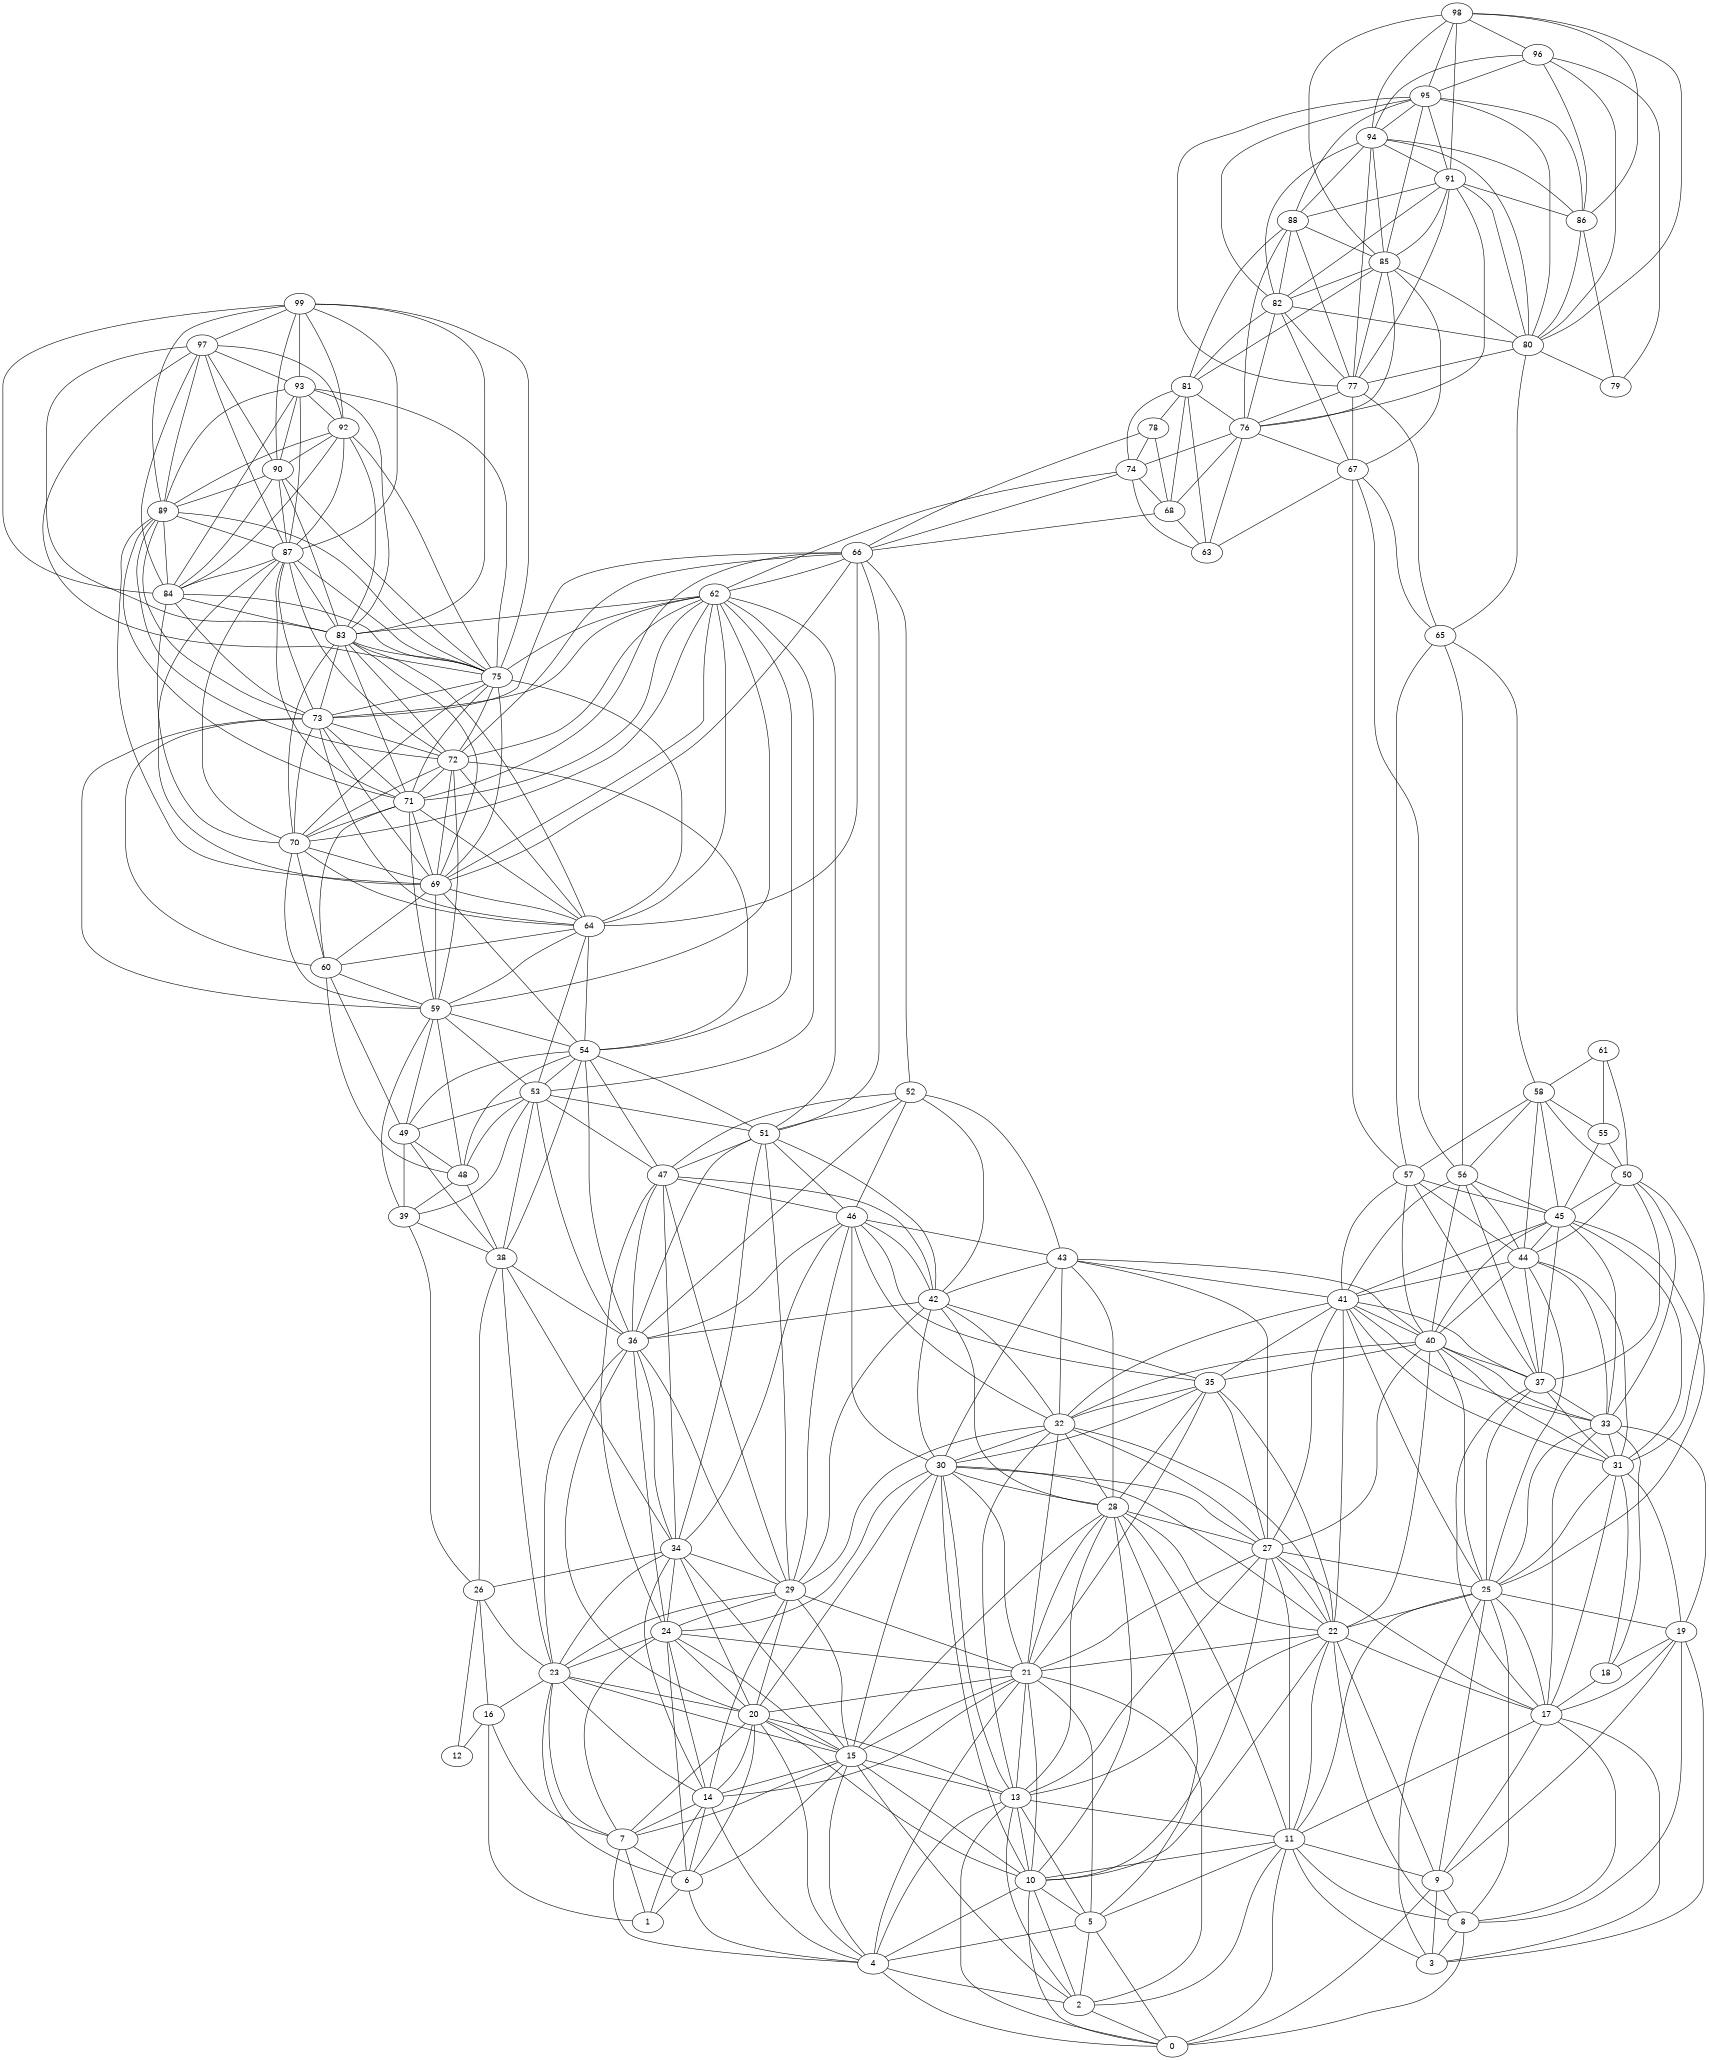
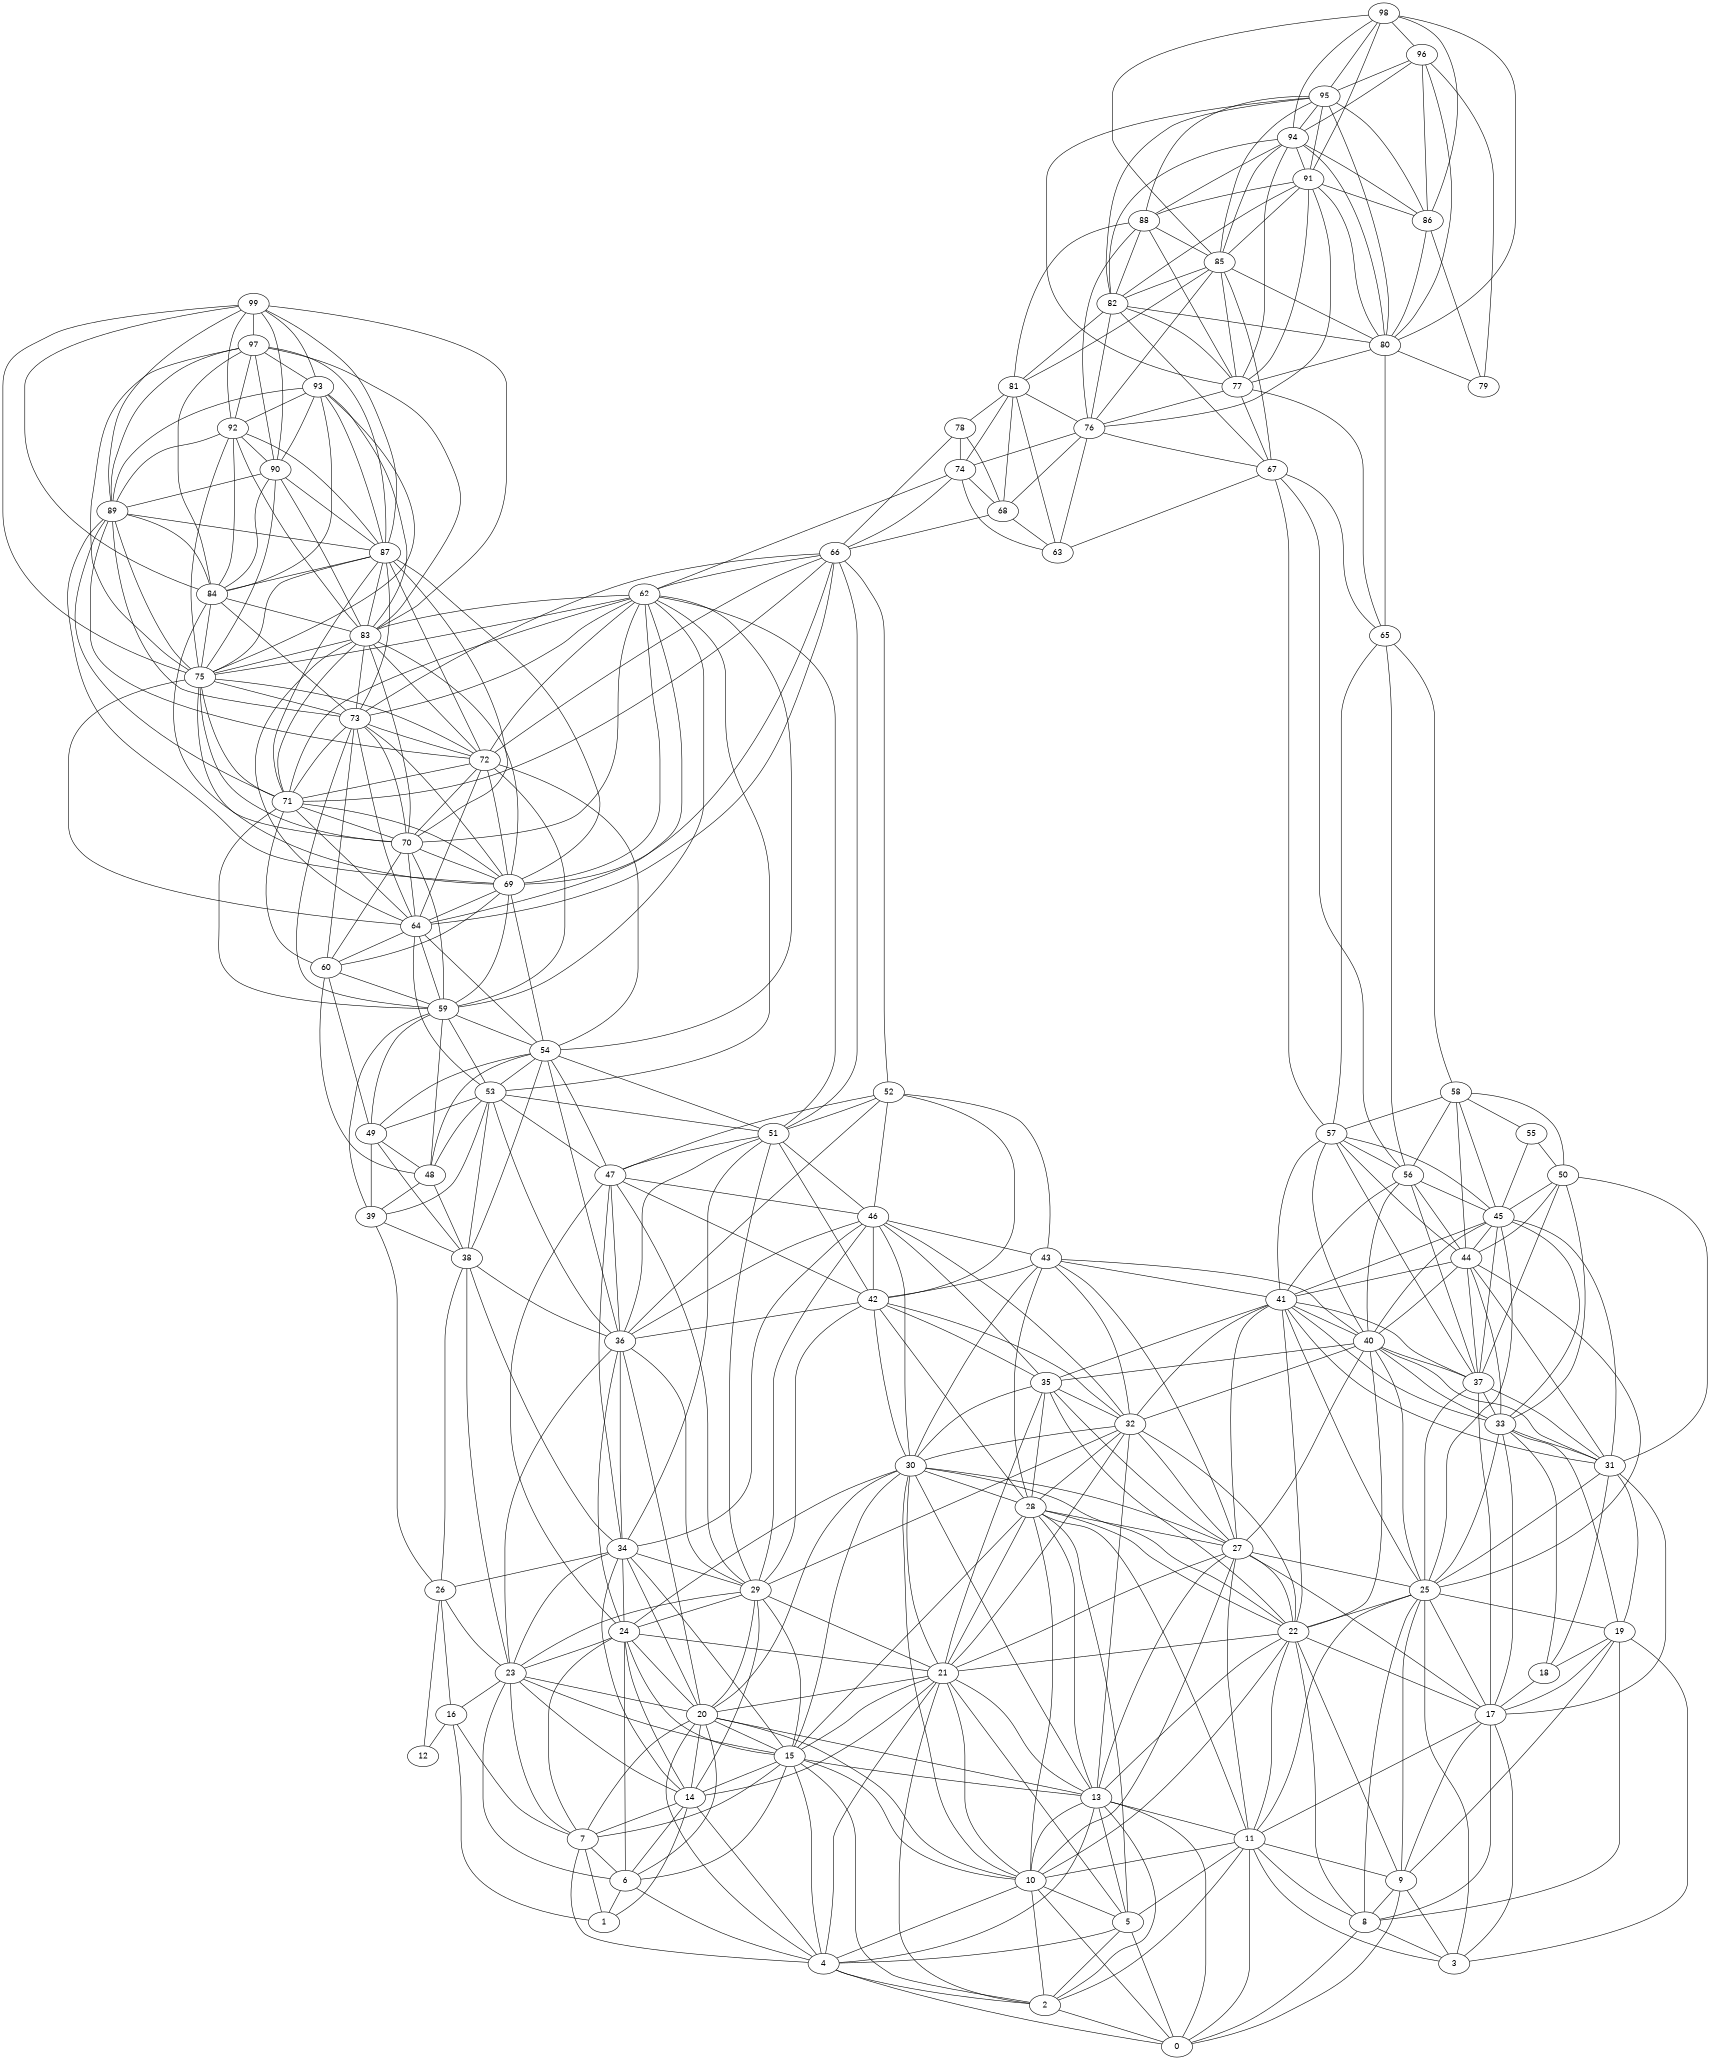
node "61": removed
edge "57" -- "56": added
